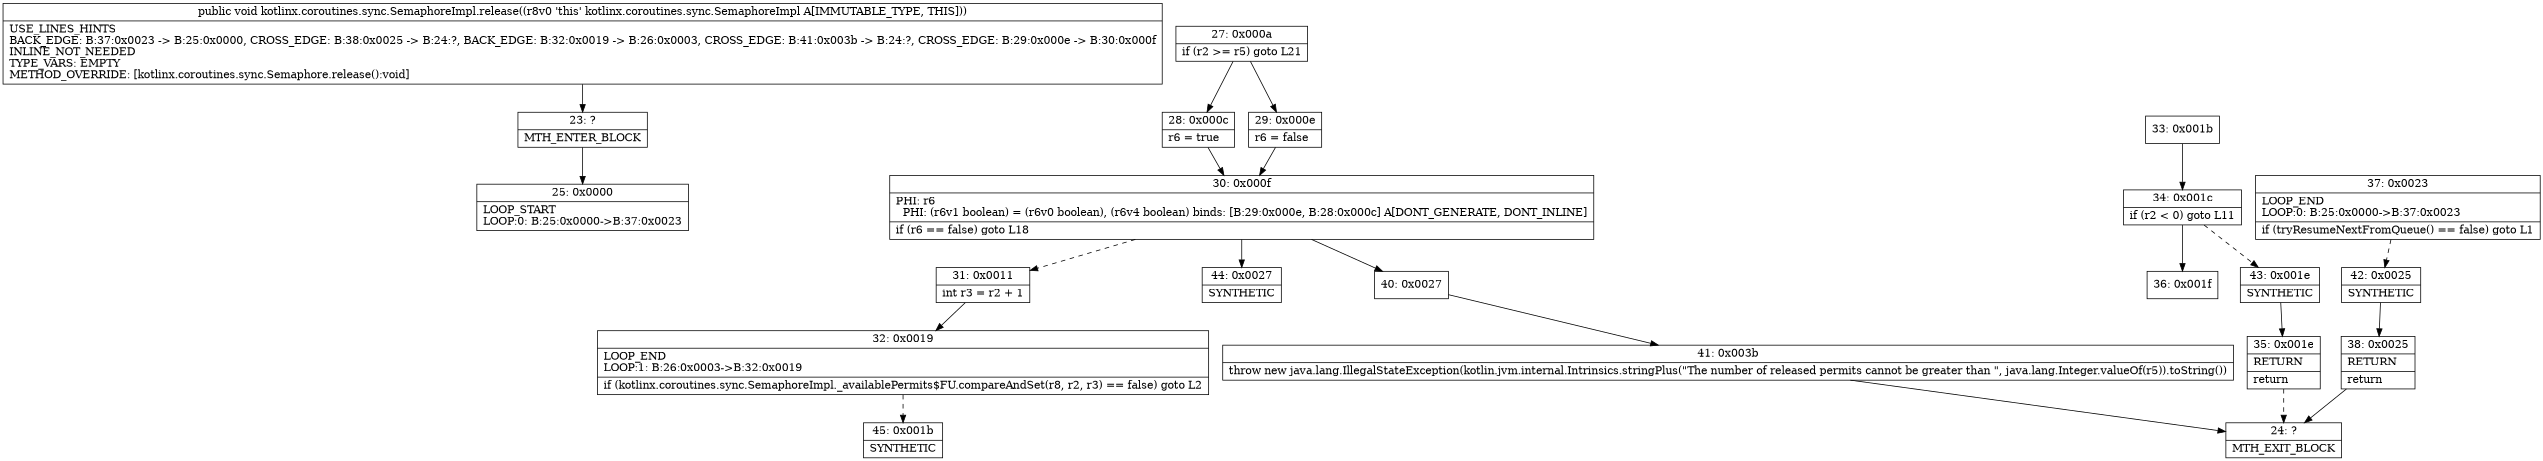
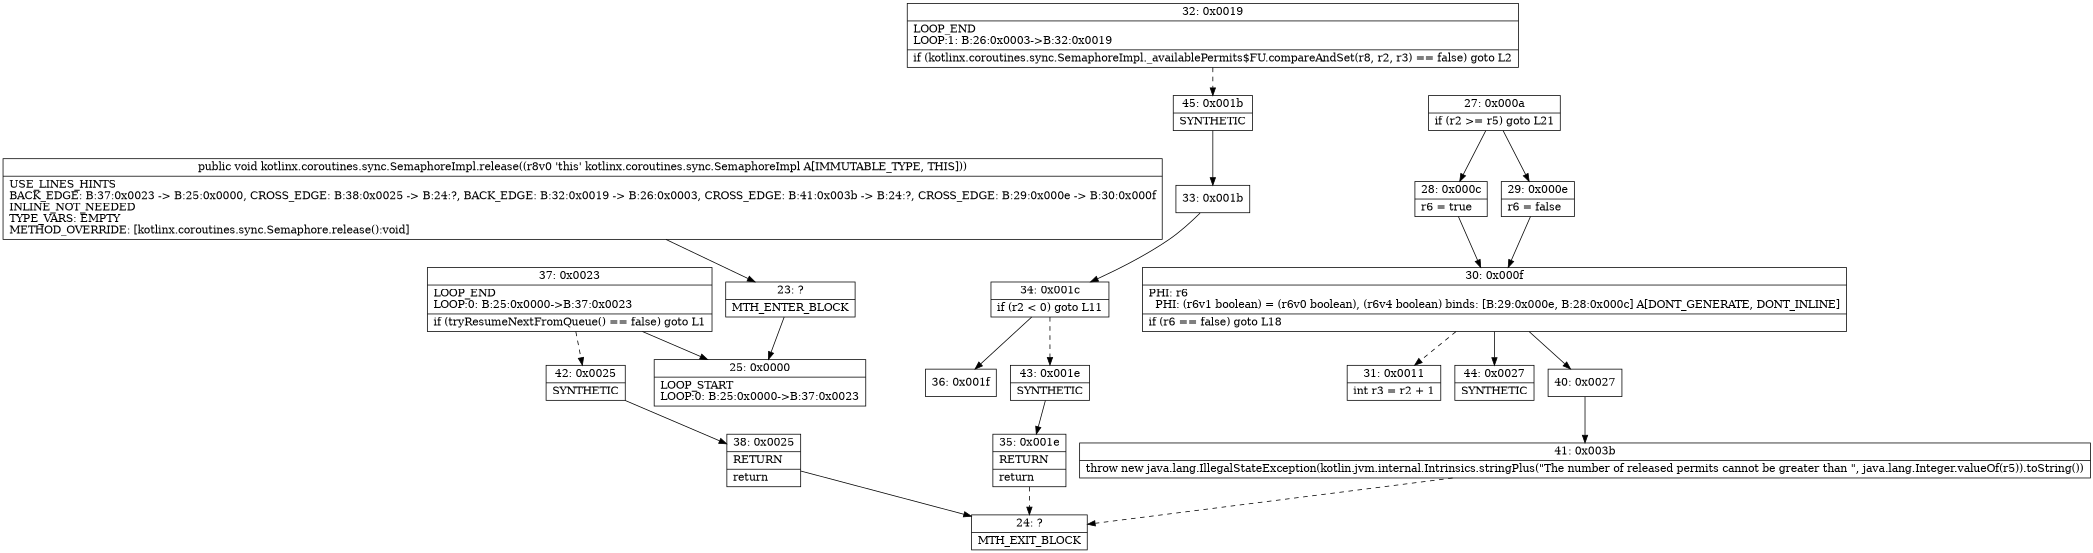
edge "45: 0x001b" -> "33: 0x001b": added
edge "31: 0x0011" -> "32: 0x0019": removed
edge "37: 0x0023" -> "25: 0x0000": added
edge "41: 0x003b" -> "24: ?": style solid -> dashed
